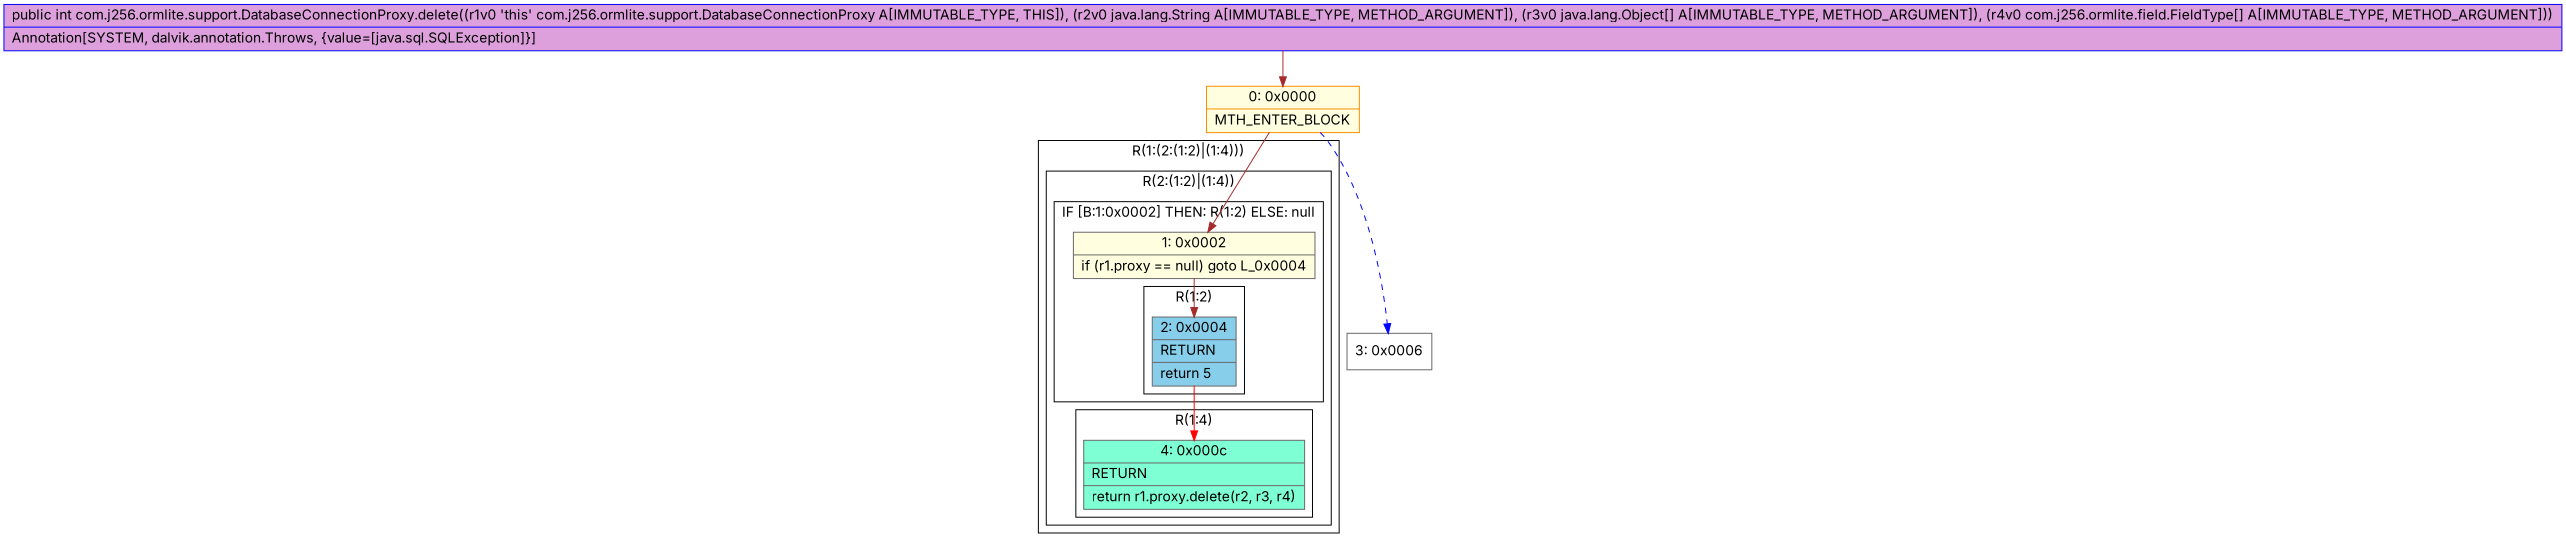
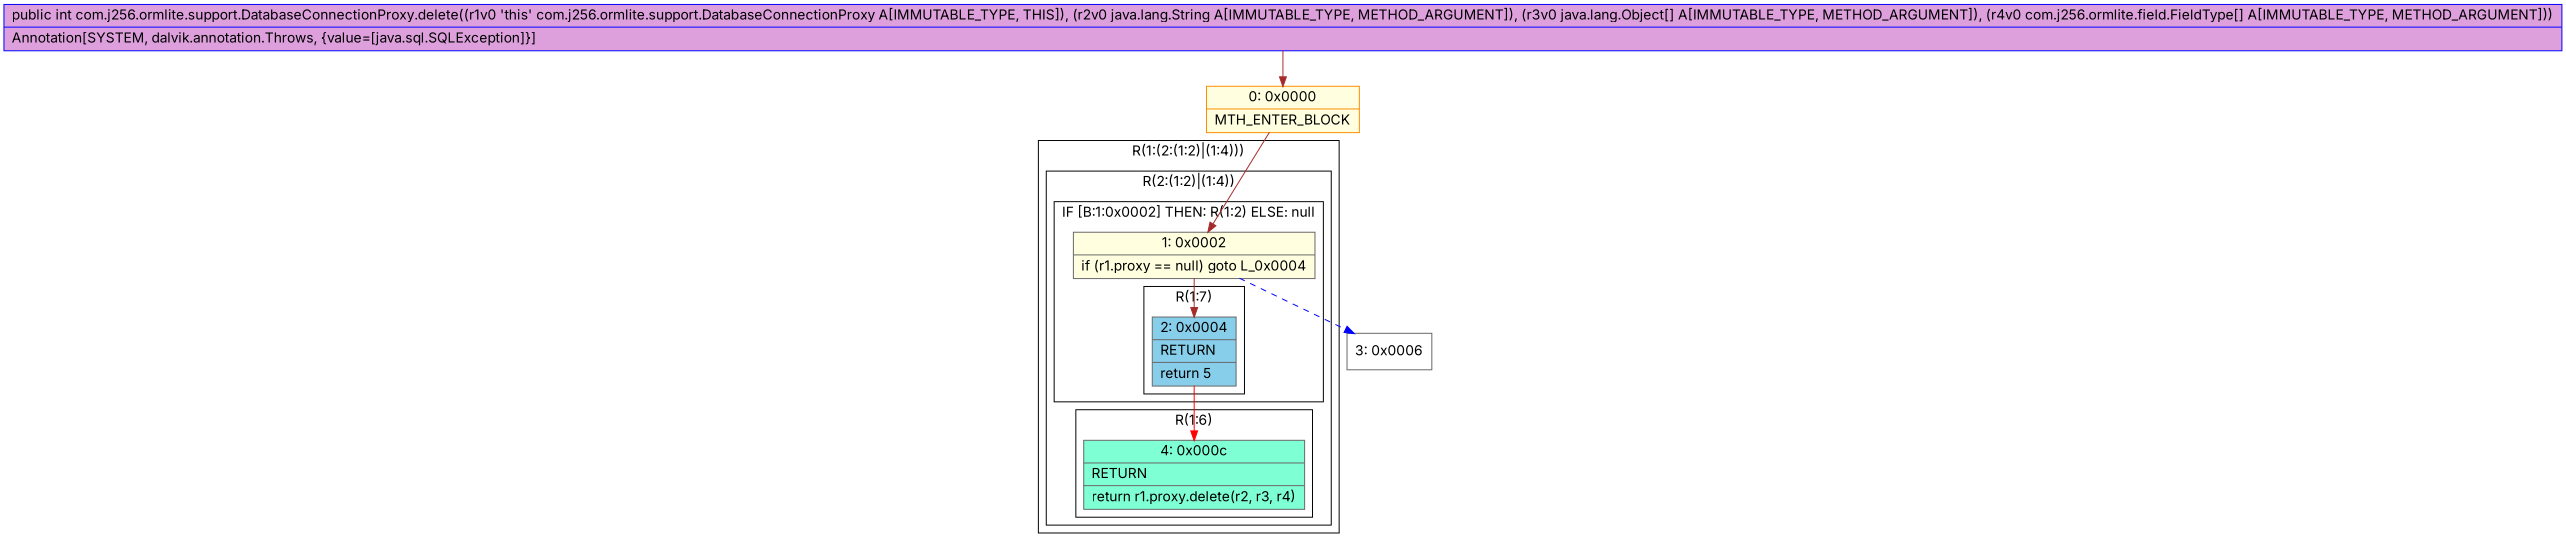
edge "0: 0x0000" -> "3: 0x0006": now "1: 0x0002" -> "3: 0x0006"
cluster "R(1:2)": label "R(1:2)" -> "R(1:7)"
cluster "R(1:4)": label "R(1:4)" -> "R(1:6)"
